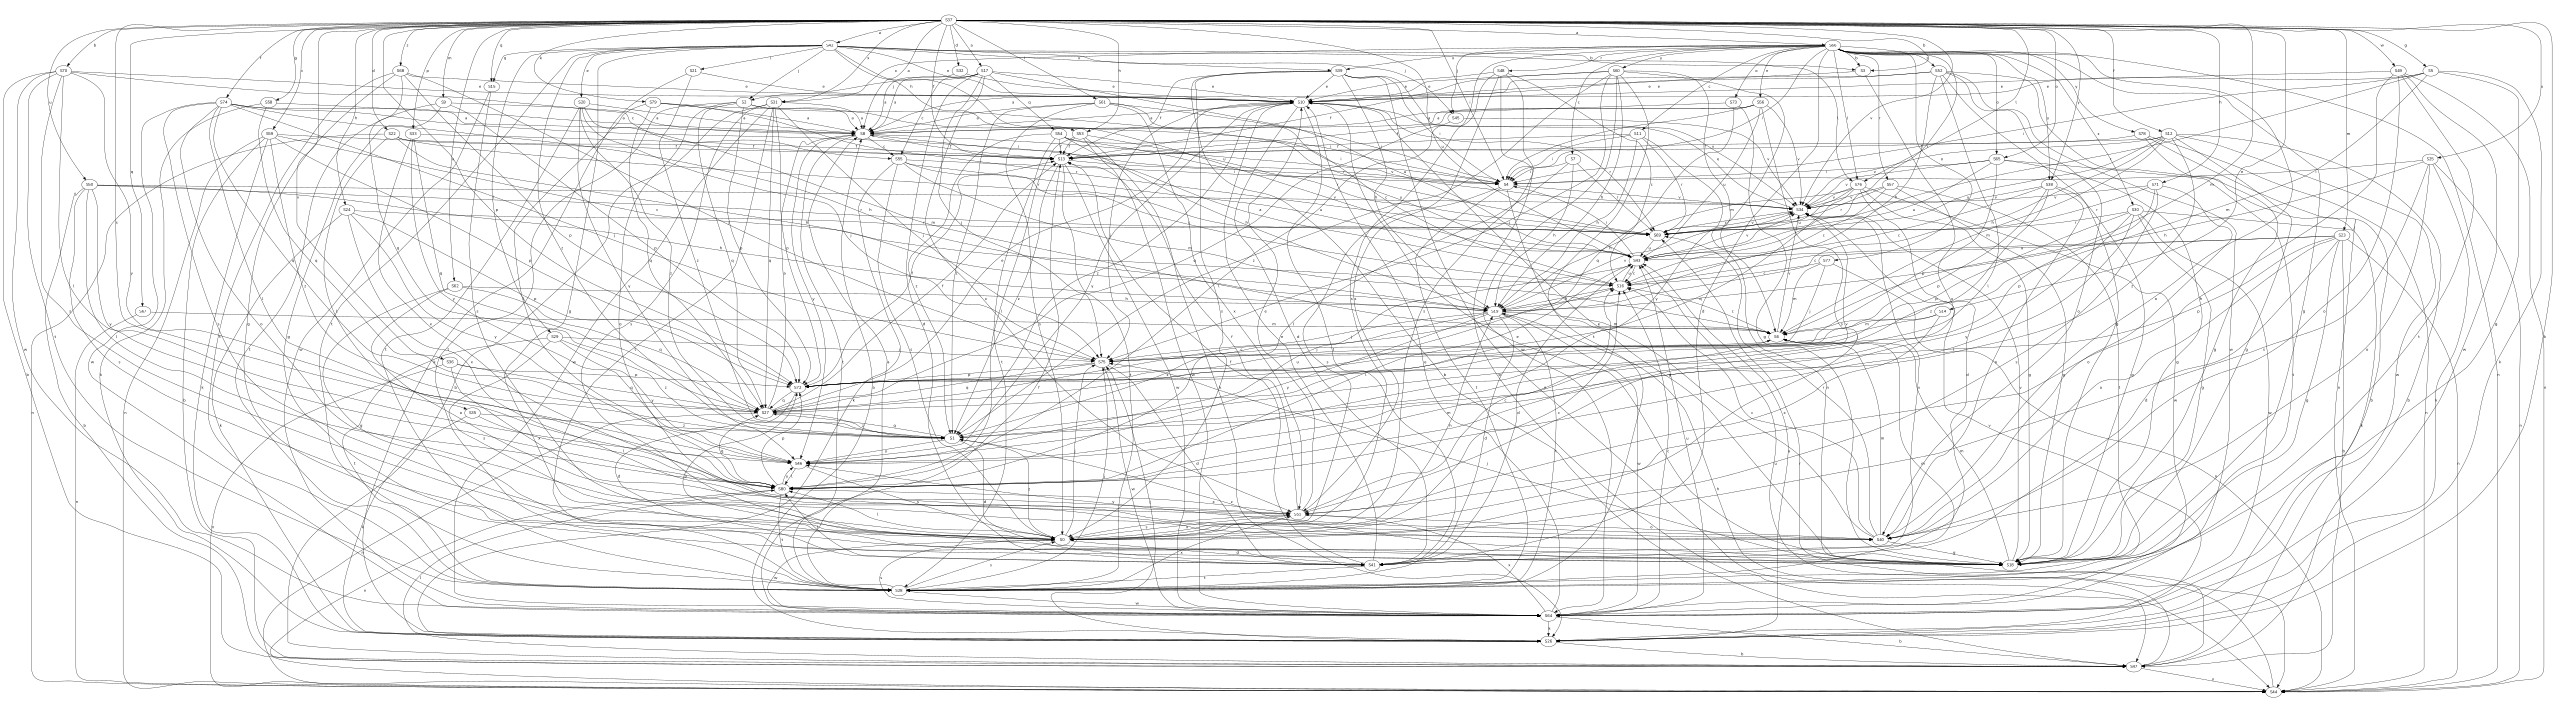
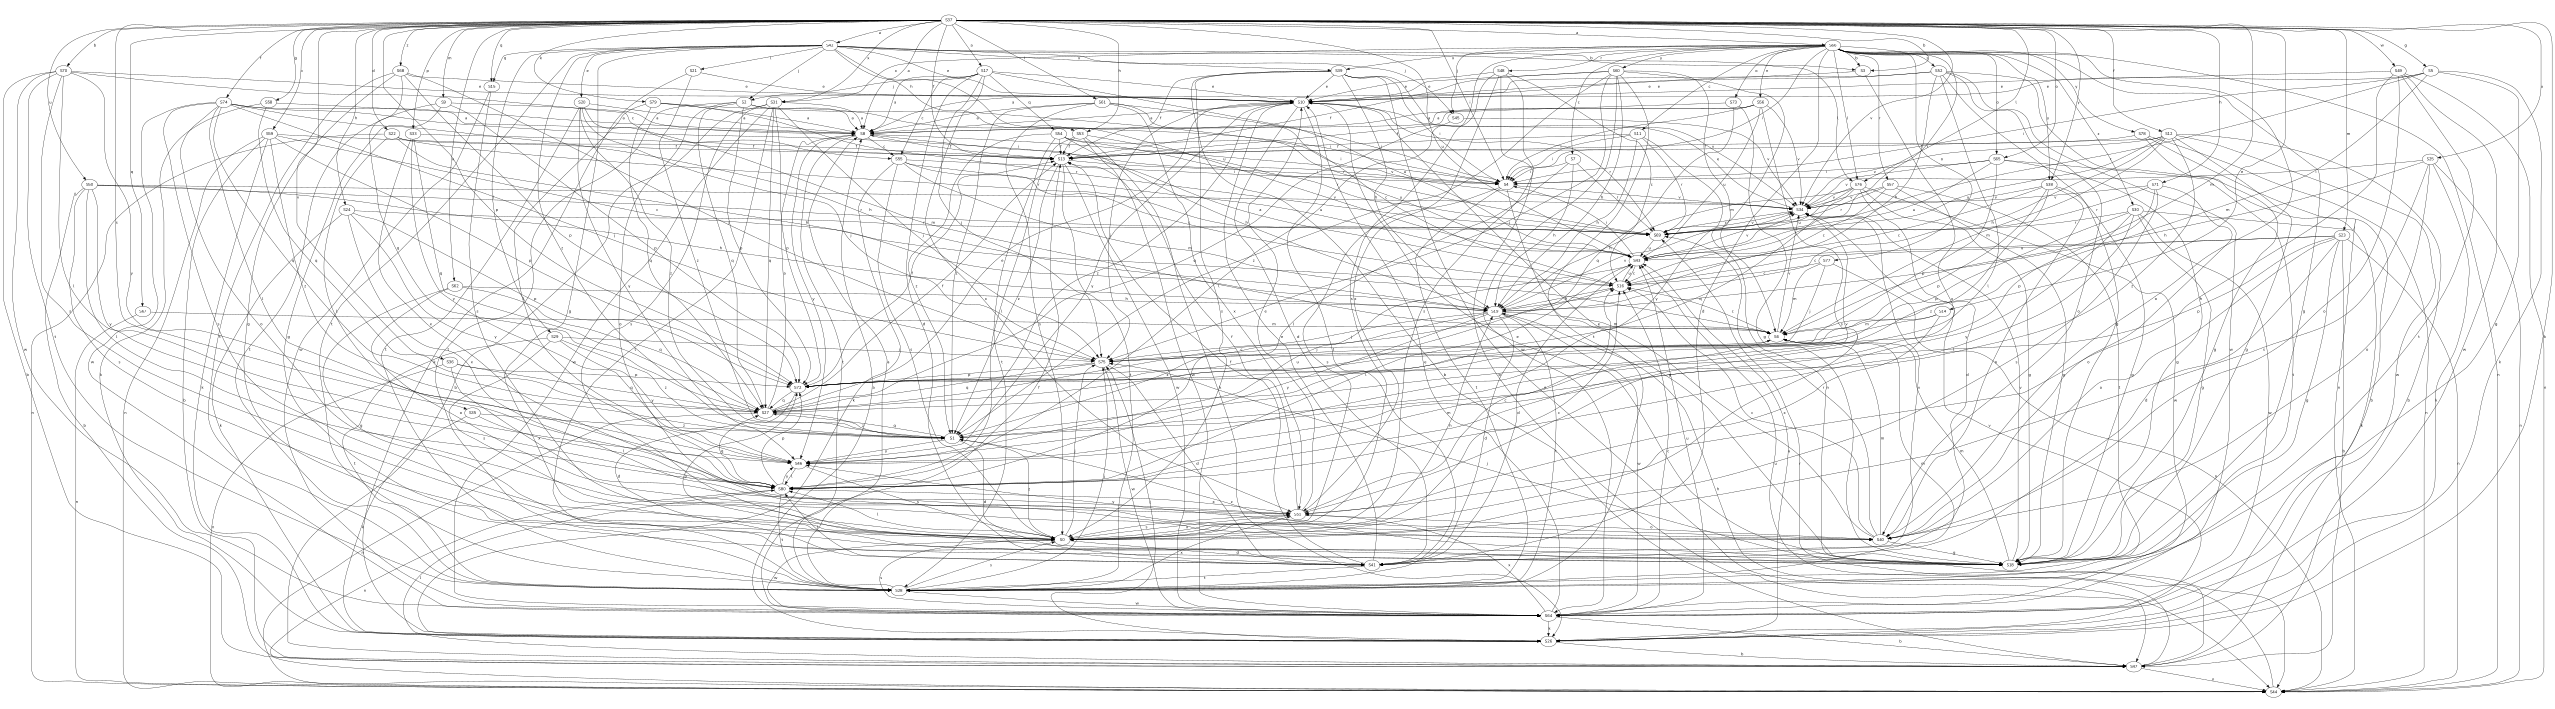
node "S32": removed
